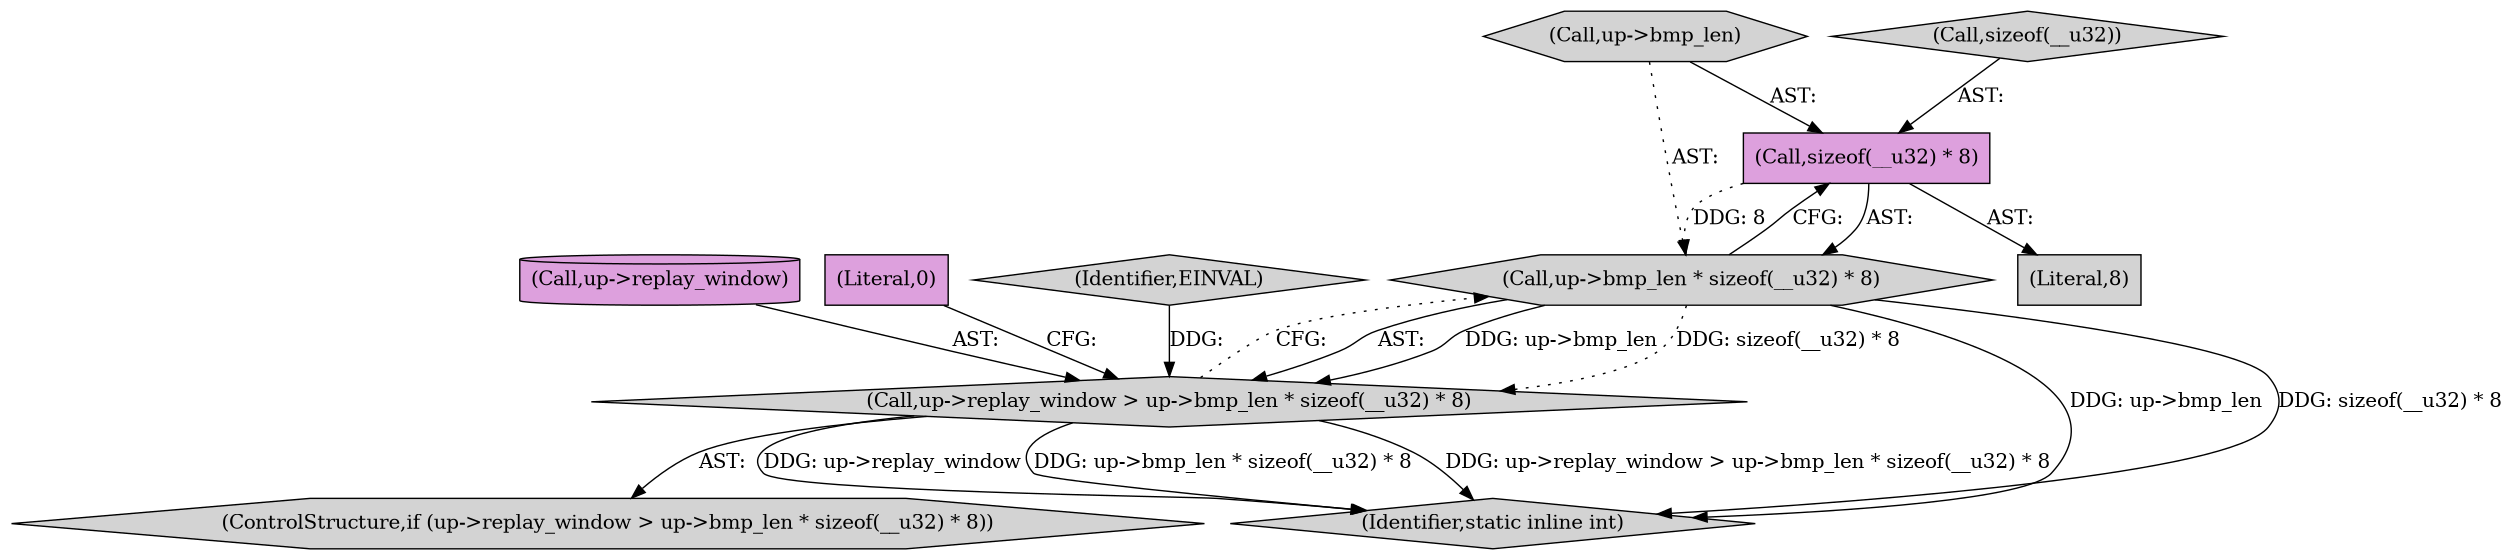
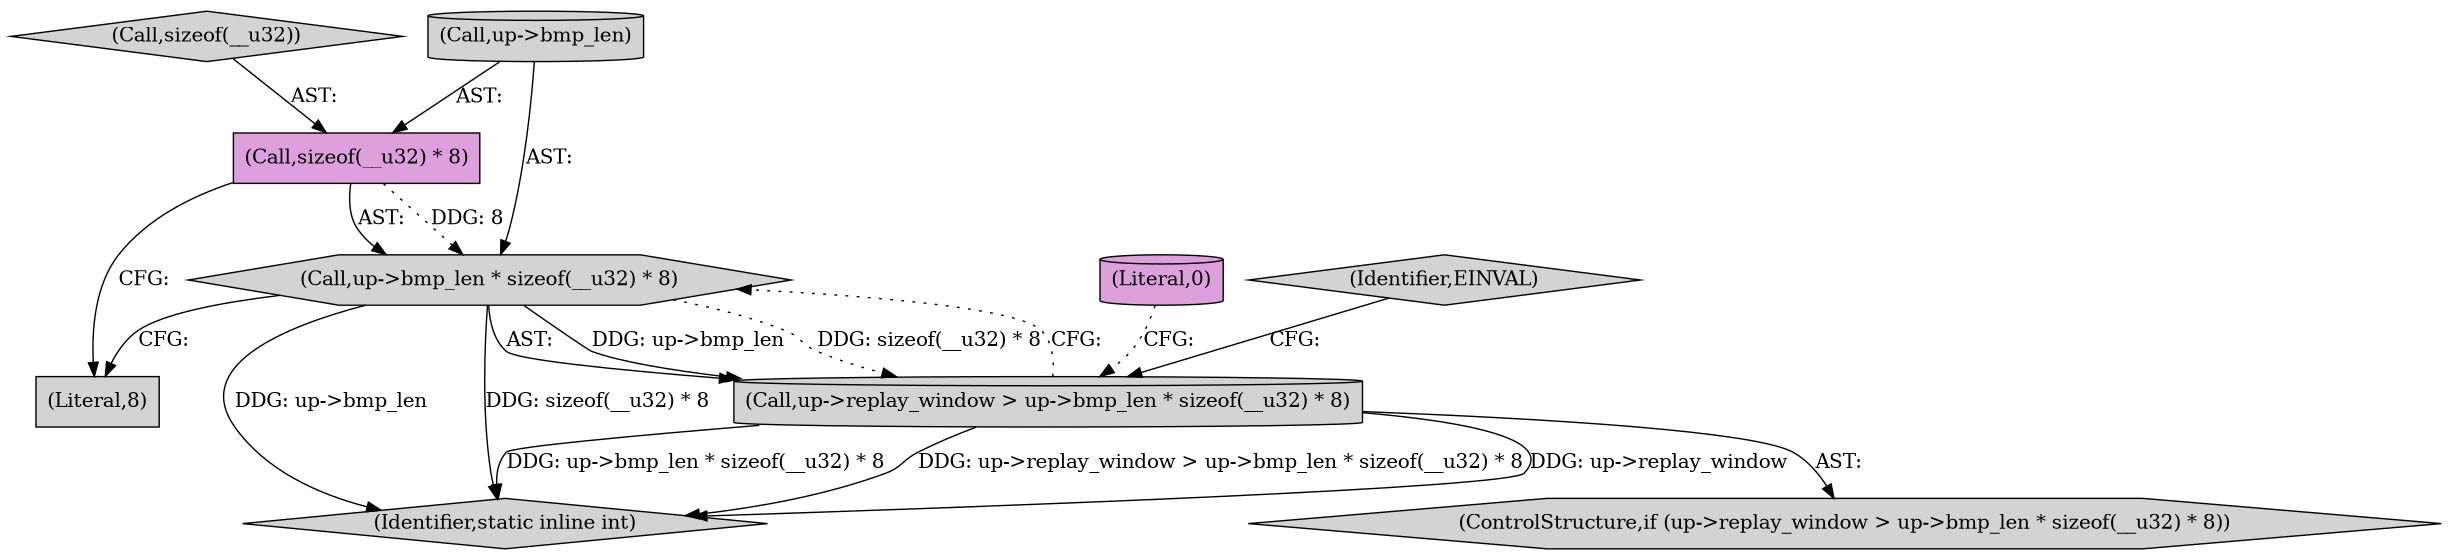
node "(Call,up->bmp_len)": shape hexagon -> cylinder
edge "(Call,up->bmp_len)" -> "(Call,up->bmp_len * sizeof(__u32) * 8)": style dotted -> solid
edge "(Call,sizeof(__u32) * 8)" -> "(Literal,8)": label "AST: " -> "CFG: "
edge "(Call,up->bmp_len * sizeof(__u32) * 8)" -> "(Call,sizeof(__u32) * 8)": now "(Call,up->bmp_len * sizeof(__u32) * 8)" -> "(Literal,8)"
node "(Call,up->replay_window)": removed
node "(Literal,0)": shape box -> cylinder
edge "(Literal,0)" -> "(Call,up->replay_window > up->bmp_len * sizeof(__u32) * 8)": style solid -> dotted
edge "(Identifier,EINVAL)" -> "(Call,up->replay_window > up->bmp_len * sizeof(__u32) * 8)": label "DDG: " -> "CFG: "
node "(Call,up->replay_window > up->bmp_len * sizeof(__u32) * 8)": shape diamond -> cylinder
